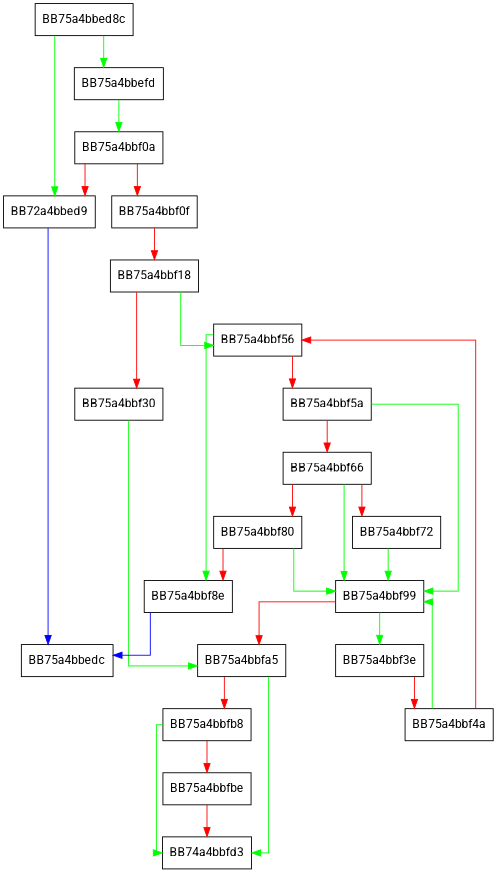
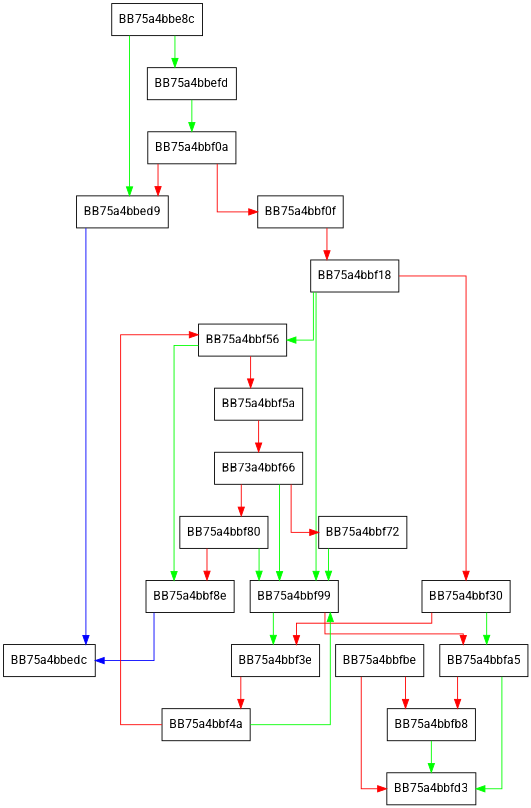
node "BB75a4bbed8c": label "BB75a4bbed8c" -> "BB75a4bbe8c"
node "BB72a4bbed9": label "BB72a4bbed9" -> "BB75a4bbed9"
edge "BB75a4bbf5a" -> "BB75a4bbf99": now "BB75a4bbf18" -> "BB75a4bbf99"
node "BB75a4bbf66": label "BB75a4bbf66" -> "BB73a4bbf66"
edge "BB75a4bbf30" -> "BB75a4bbf3e": added
edge "BB75a4bbfb8" -> "BB75a4bbfbe": reversed
node "BB74a4bbfd3": label "BB74a4bbfd3" -> "BB75a4bbfd3"
